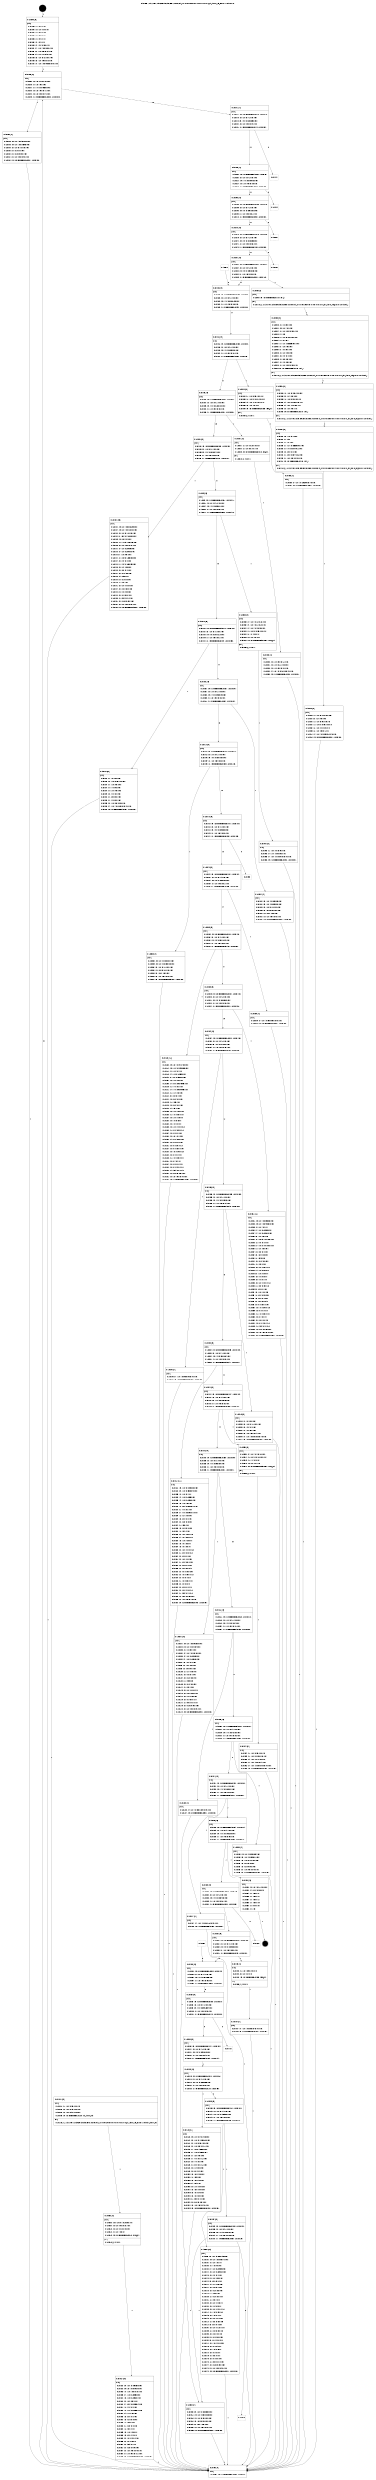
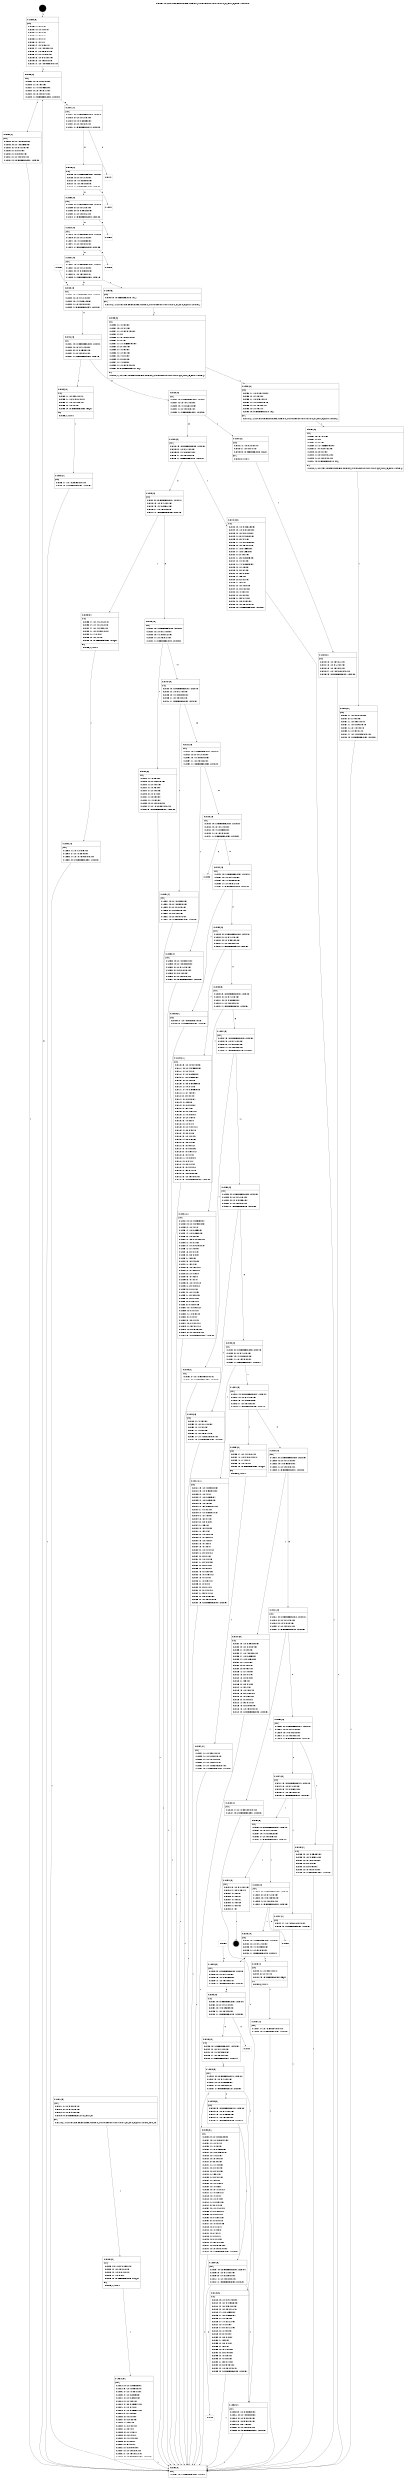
edge "0x401d3e [25]" -> "0x4020fc [134]": now "0x401d25 [25]" -> "0x4020fc [134]"
